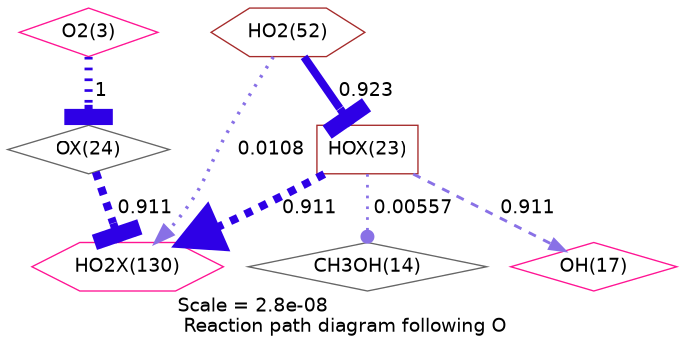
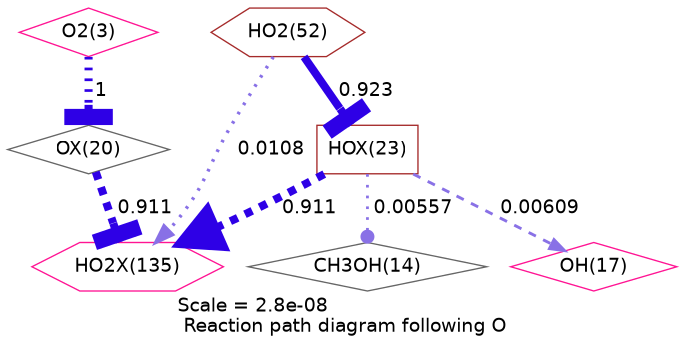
node "OX(24)": label "OX(24)" -> "OX(20)"
edge "HOX(23)" -> "OH(17)": label " 0.911" -> " 0.00609"
node "HO2X(130)": label "HO2X(130)" -> "HO2X(135)"
